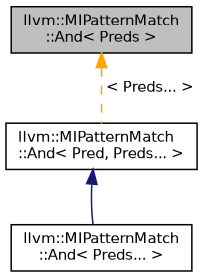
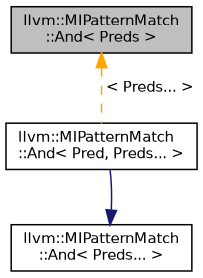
edge "llvm::MIPatternMatch ::And< Preds... >" -> "llvm::MIPatternMatch ::And< Pred, Preds... >": reversed
